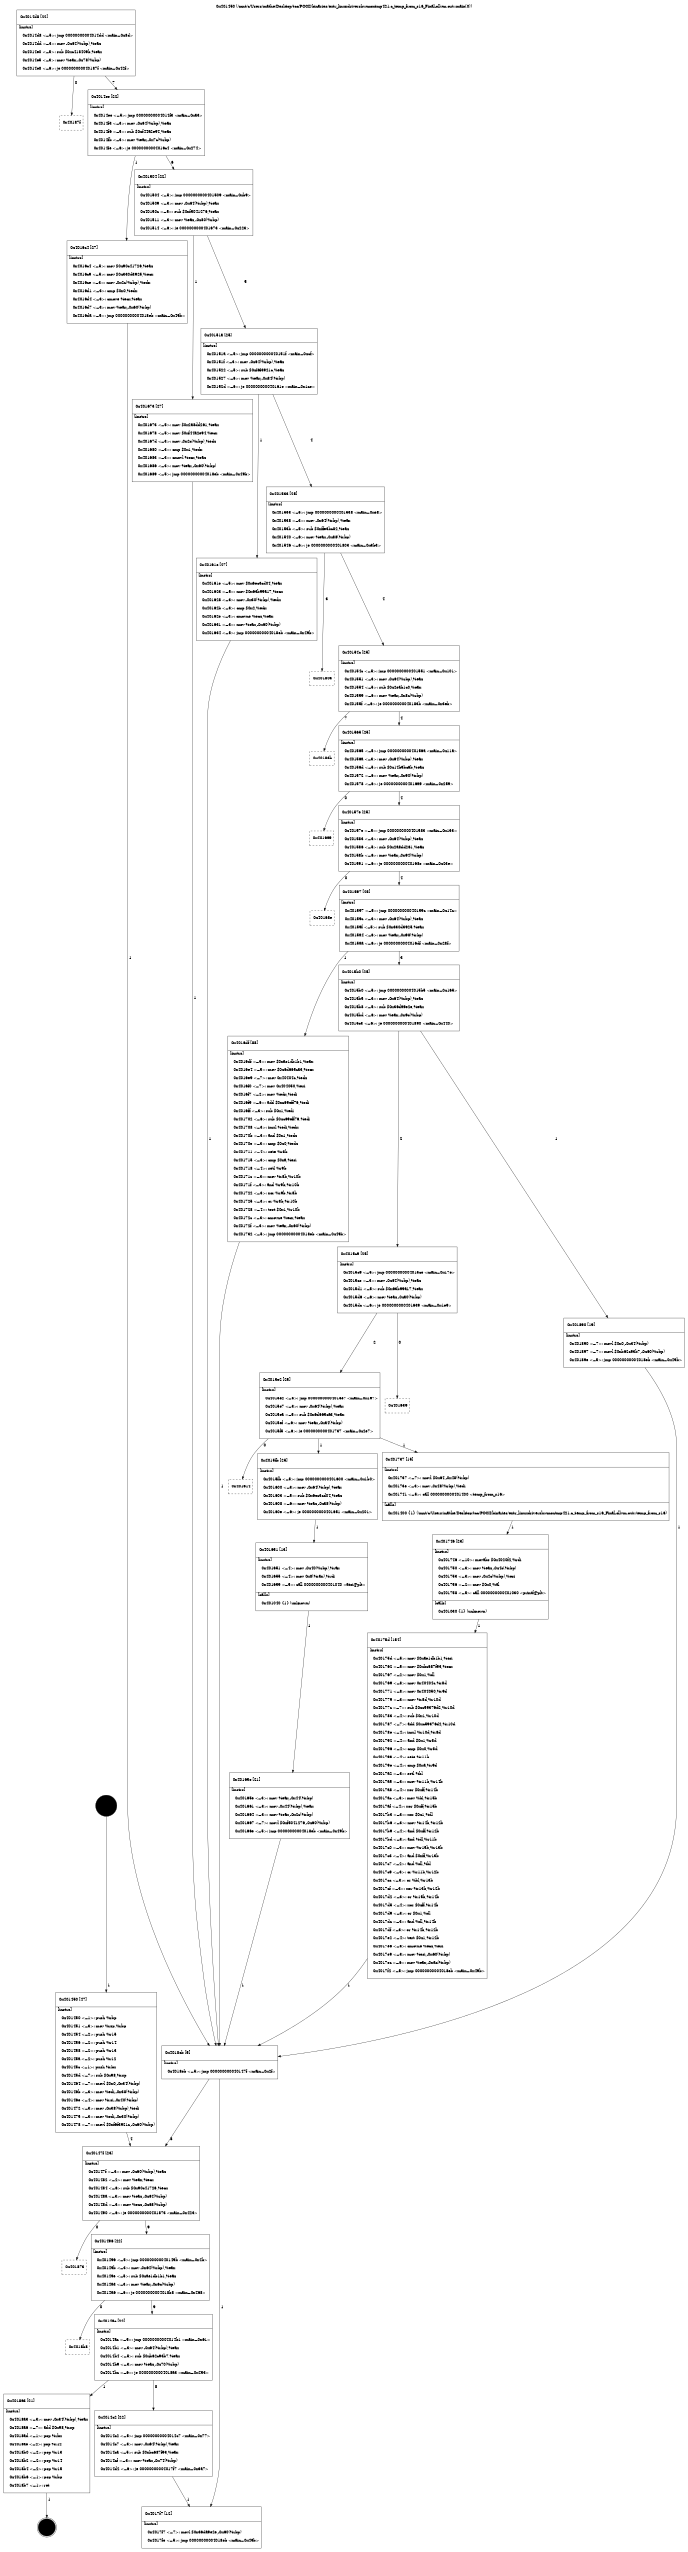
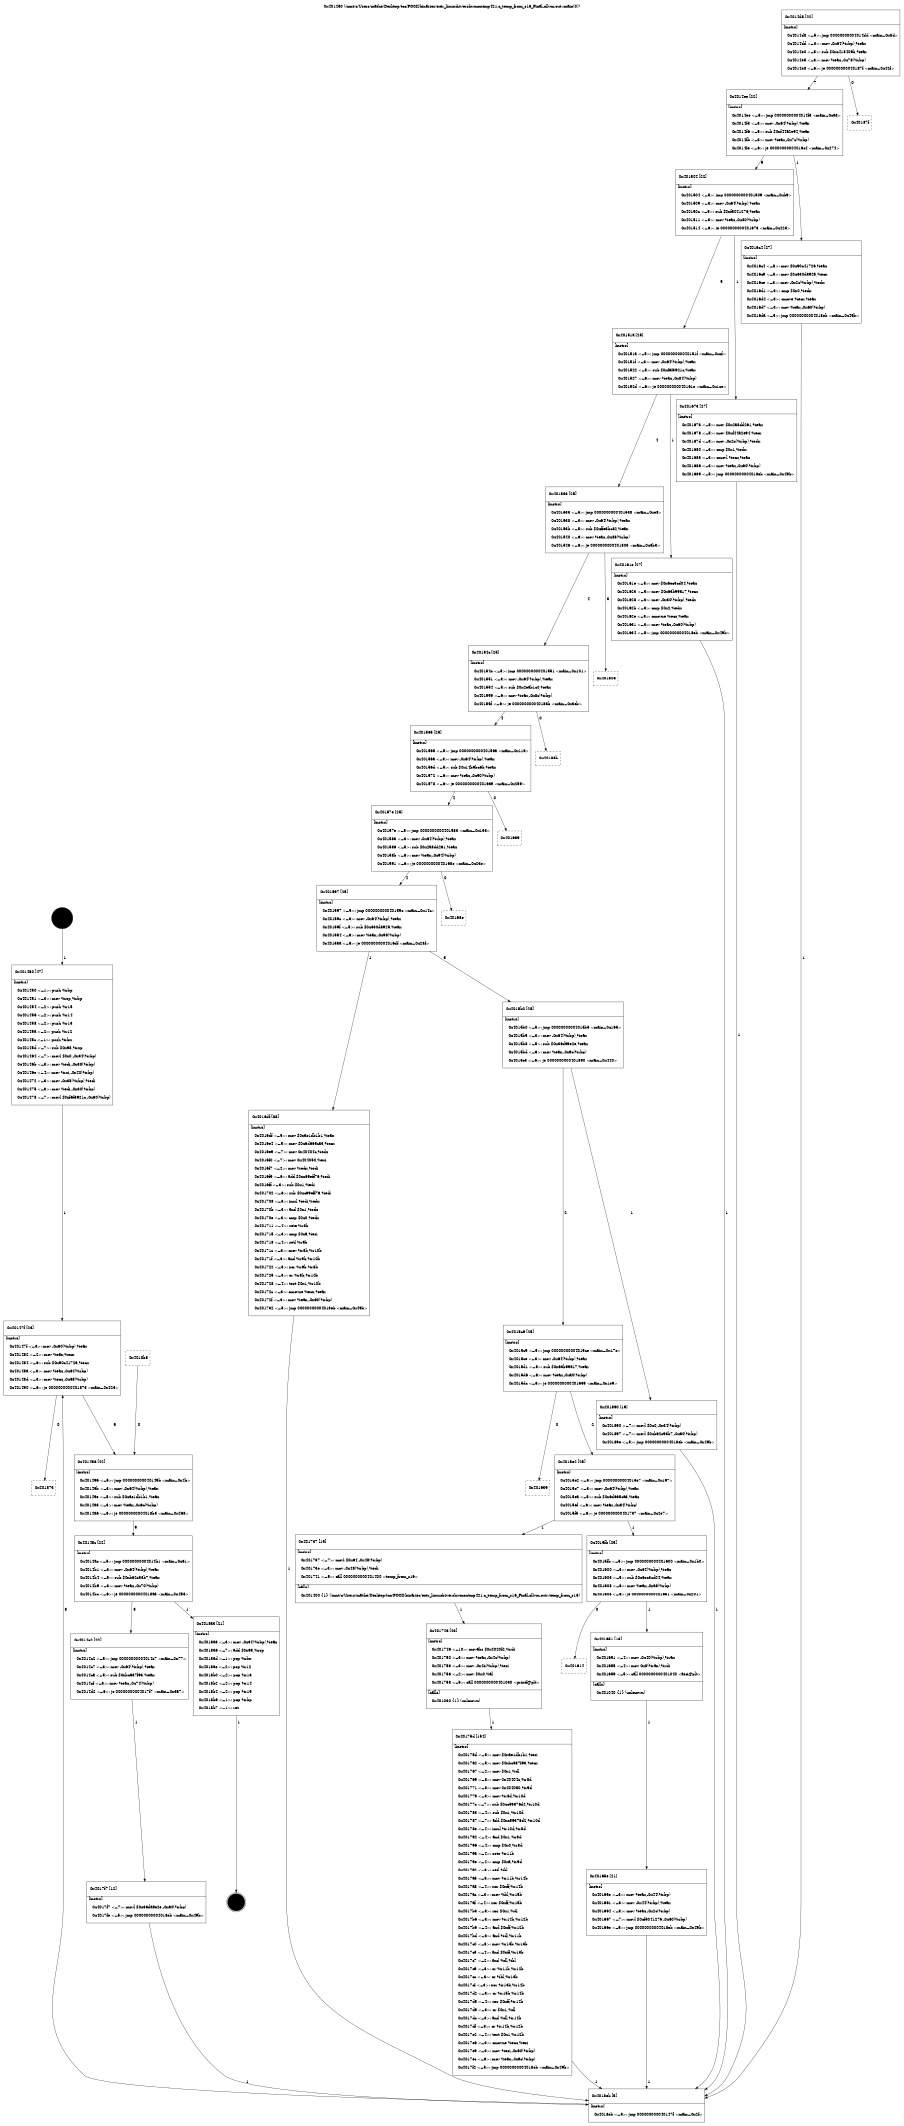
edge "0x40154c [25]" -> "0x40183b": label " 7" -> " 0"
edge "0x4015e2 [25]" -> "0x401614": now "0x4015fb [25]" -> "0x401614"
edge "0x401450 [47]" -> "0x40147f [23]": label " 4" -> " 1"
edge "0x4018eb [5]" -> "0x4017f7 [12]": reversed
edge "0x401496 [22]" -> "0x4018b8": reversed
